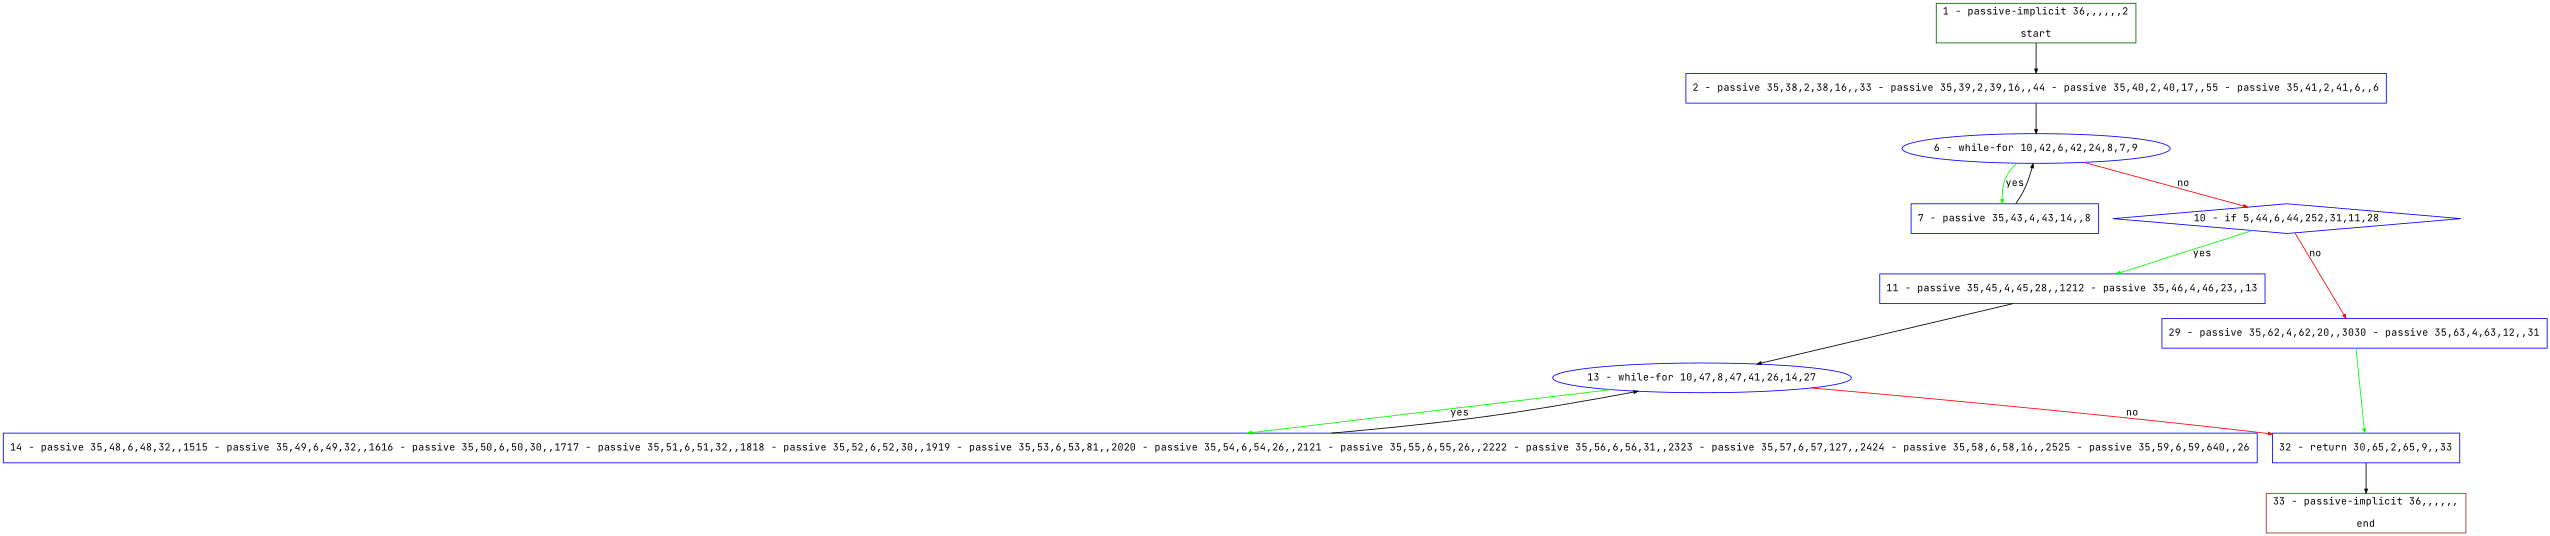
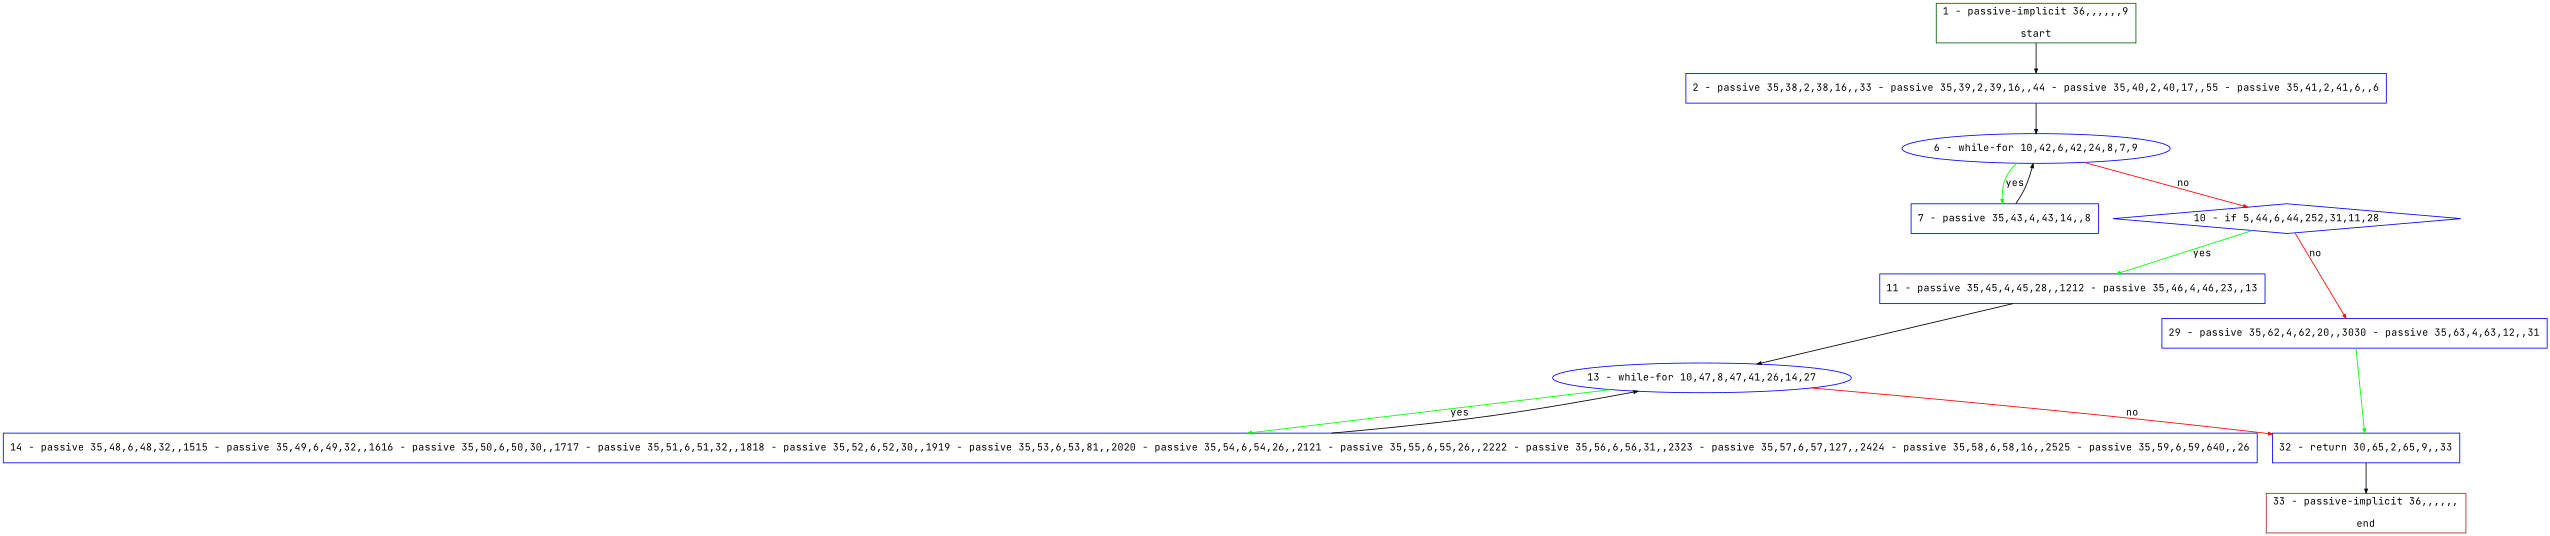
node "1 - passive-implicit 36,,,,,,2 start": label "1 - passive-implicit 36,,,,,,2 start" -> "1 - passive-implicit 36,,,,,,9 start"
